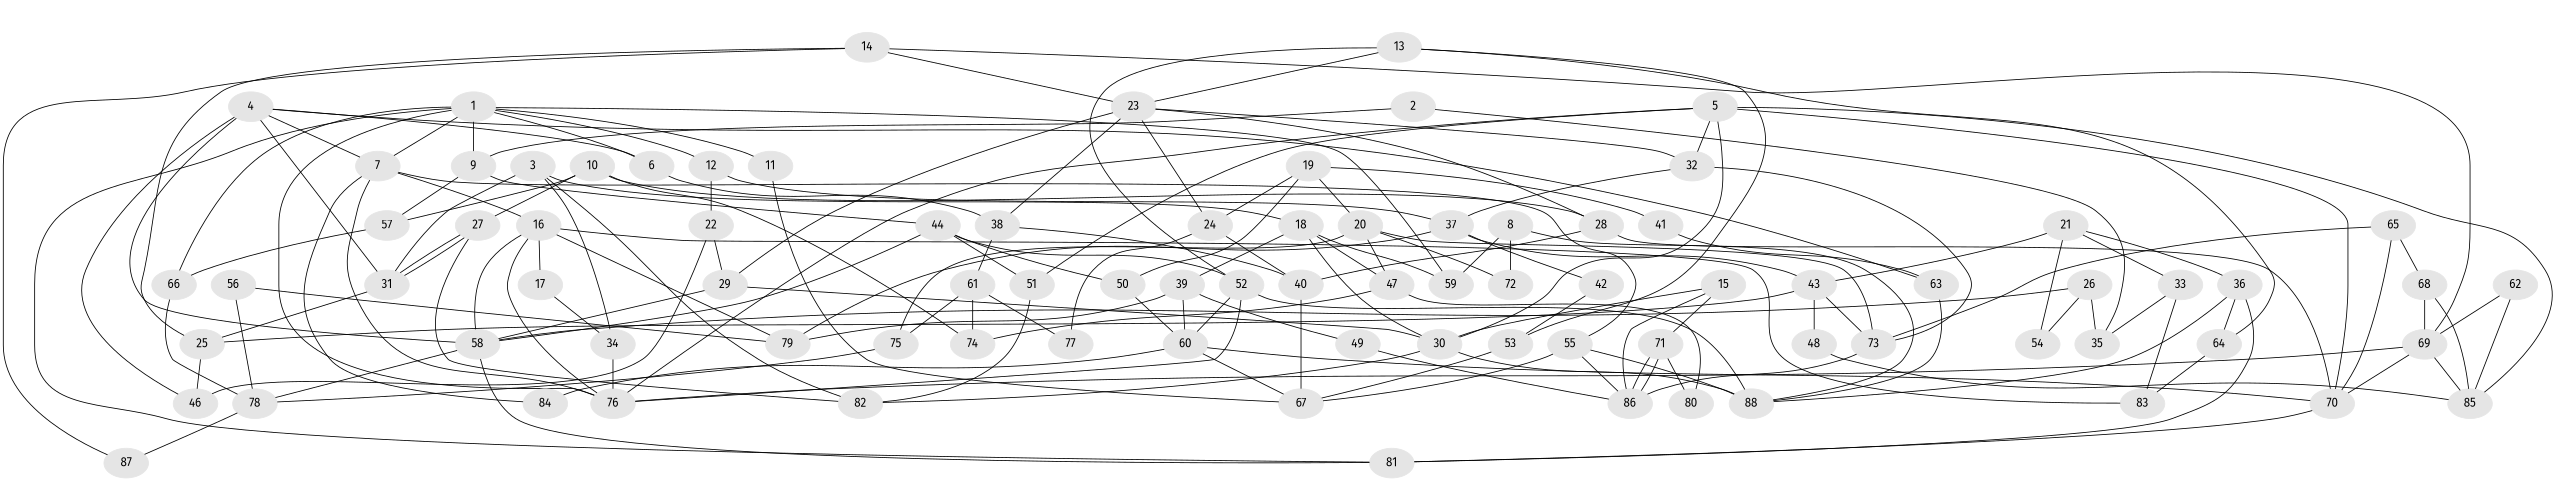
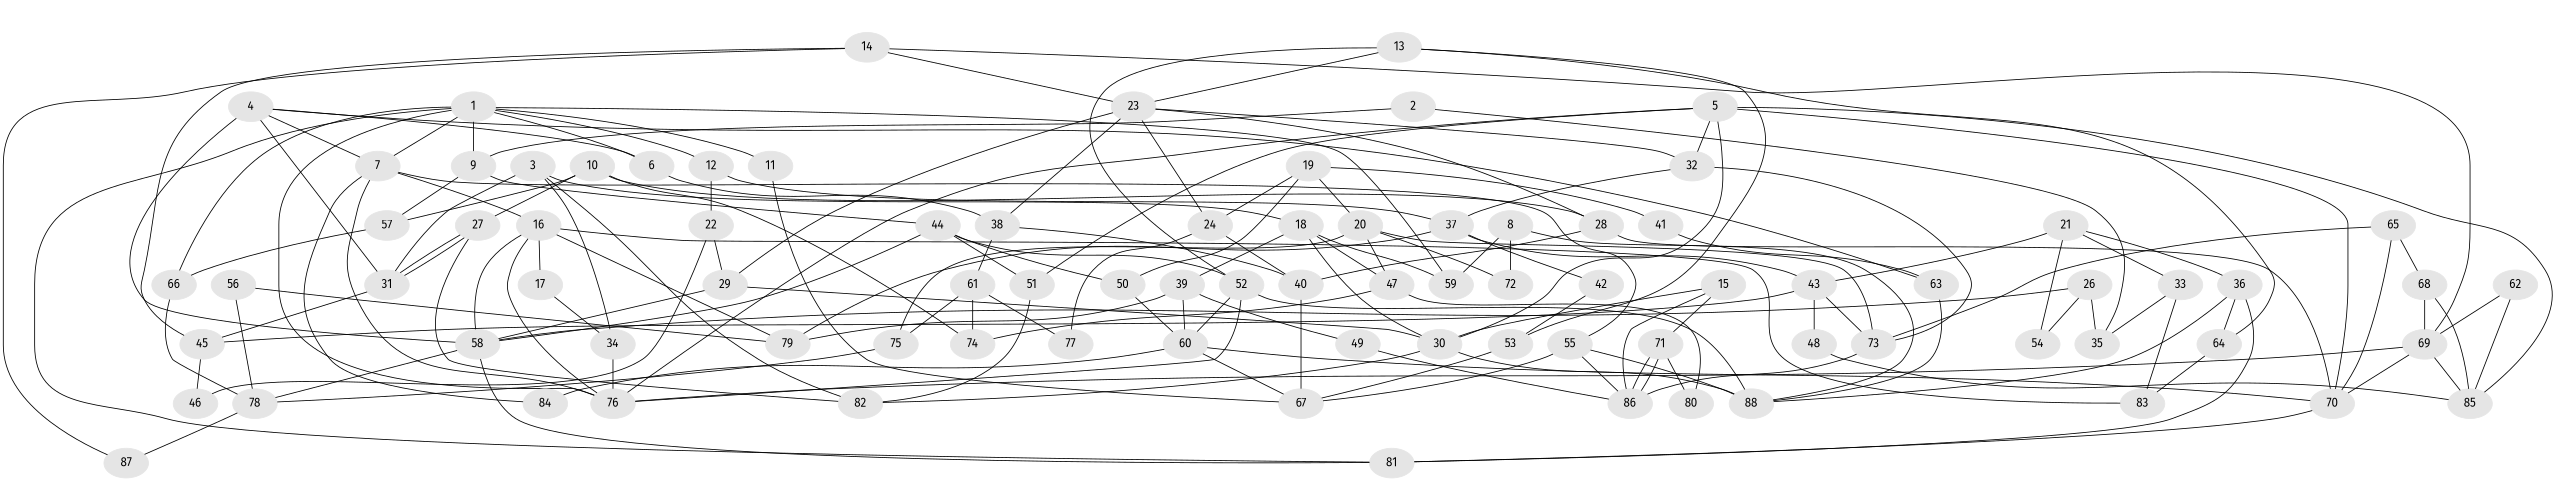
edge "4" -- "46": removed
node "25": label "25" -> "45"
